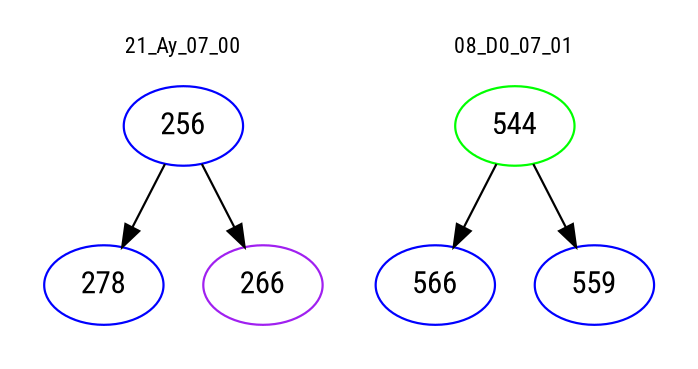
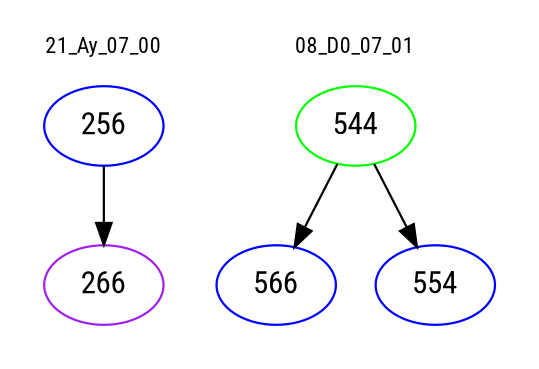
node "278": removed
node "559": label "559" -> "554"
